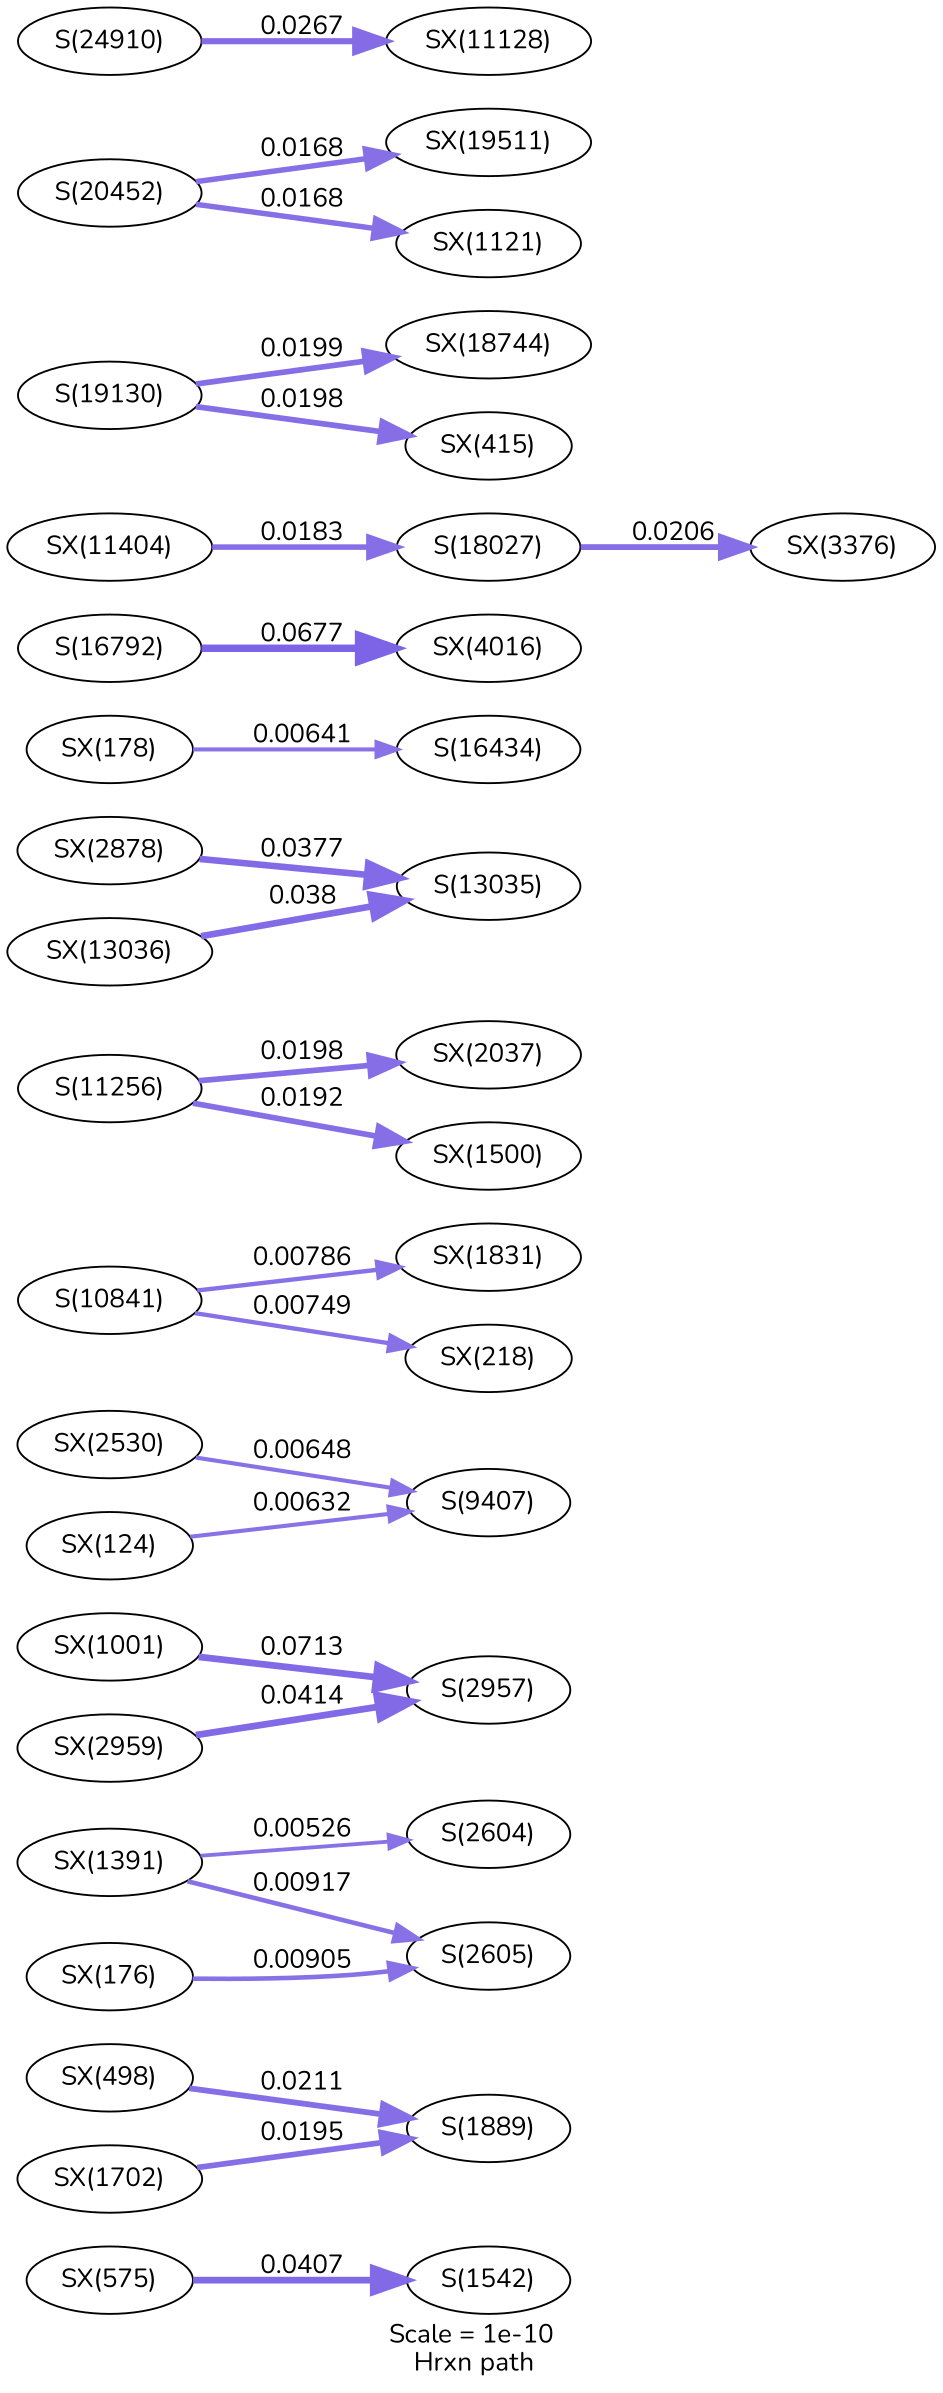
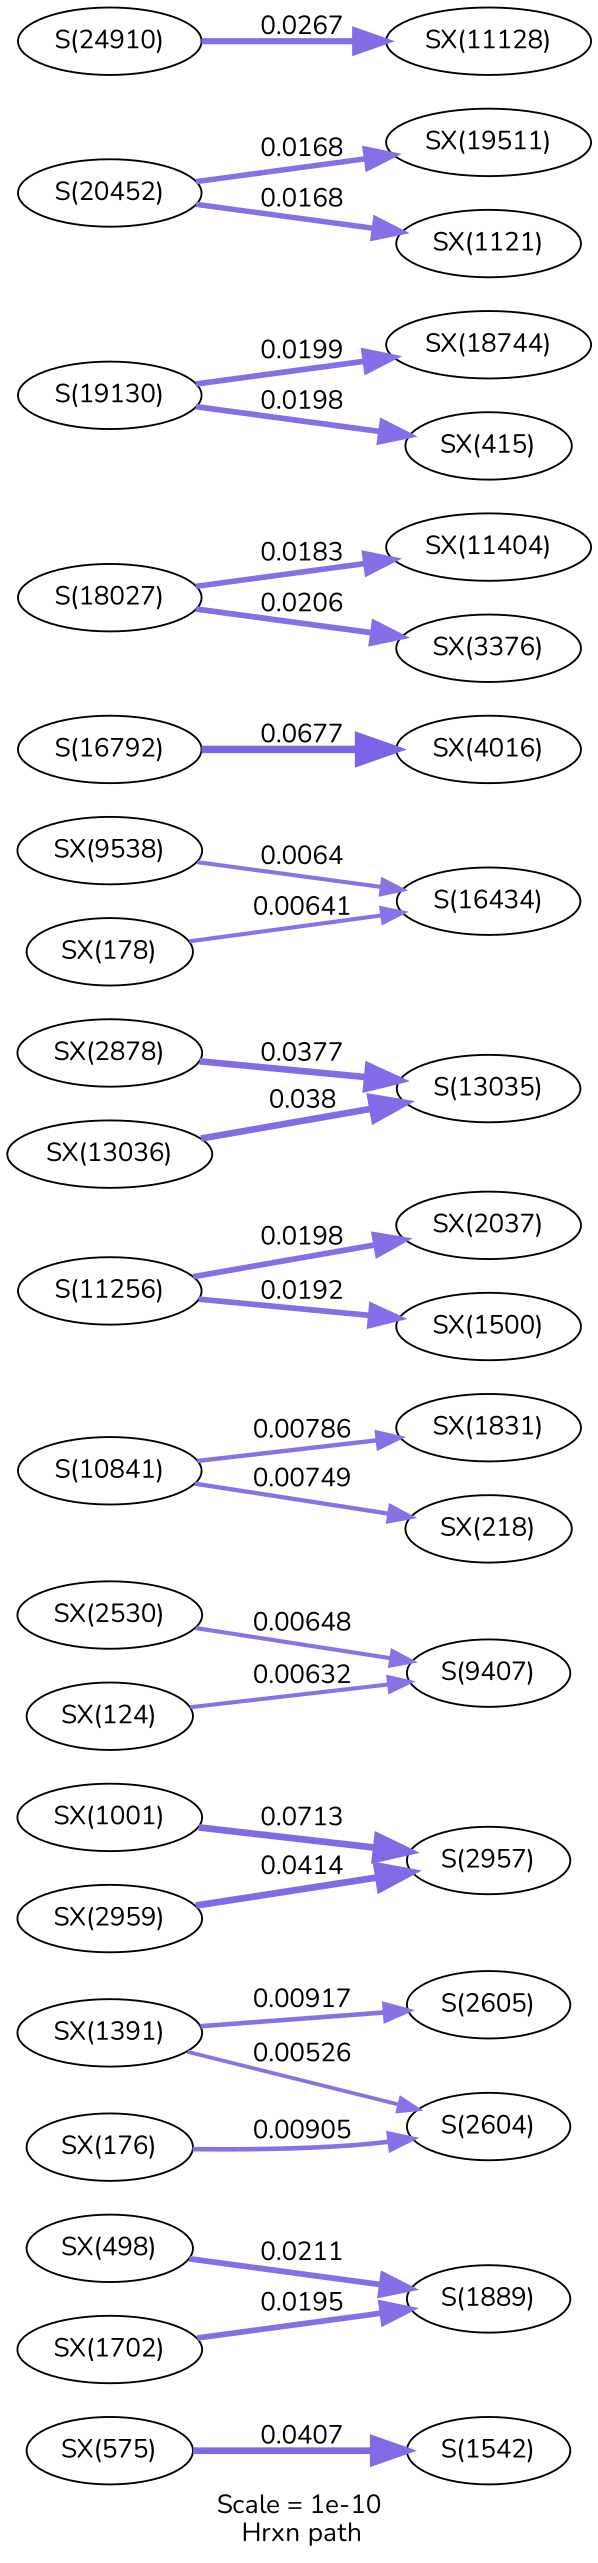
edge "SX(11404)" -> "S(18027)": reversed
node "SX(9538)": added
edge "SX(176)" -> "S(2605)": now "SX(176)" -> "S(2604)"
